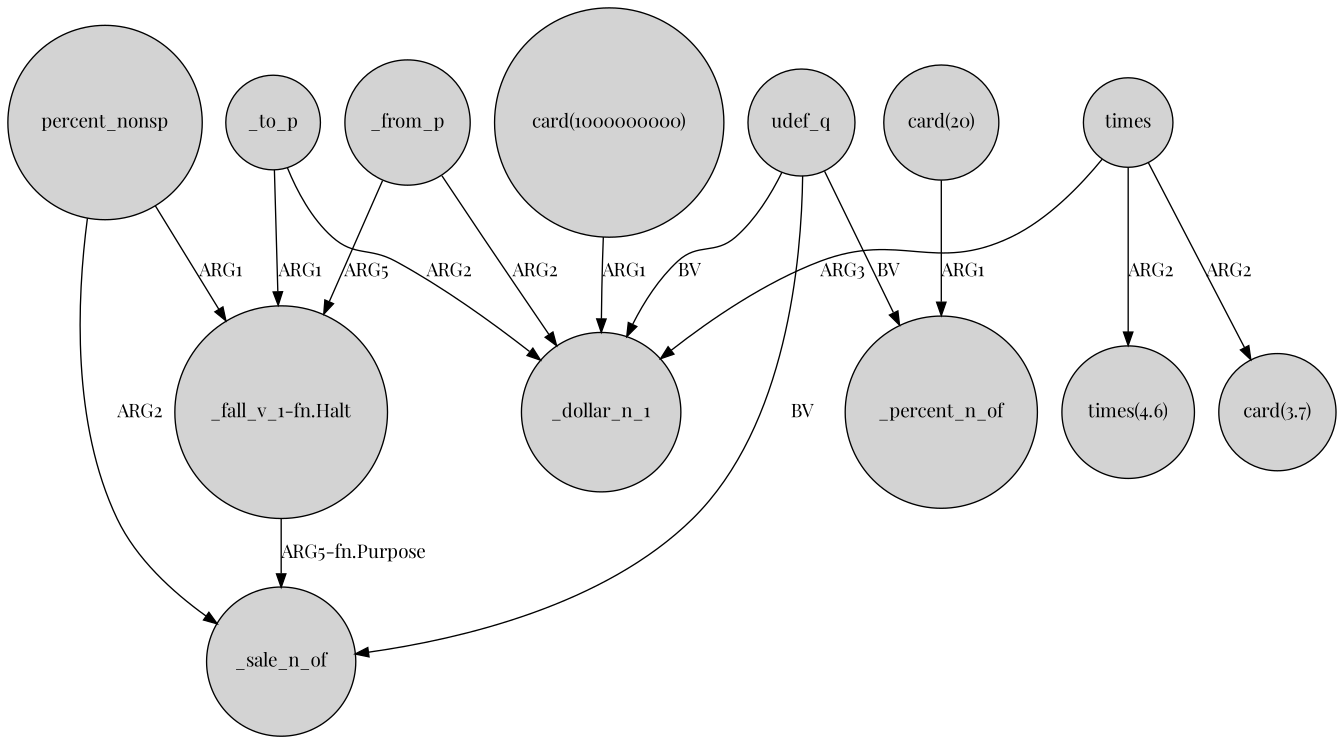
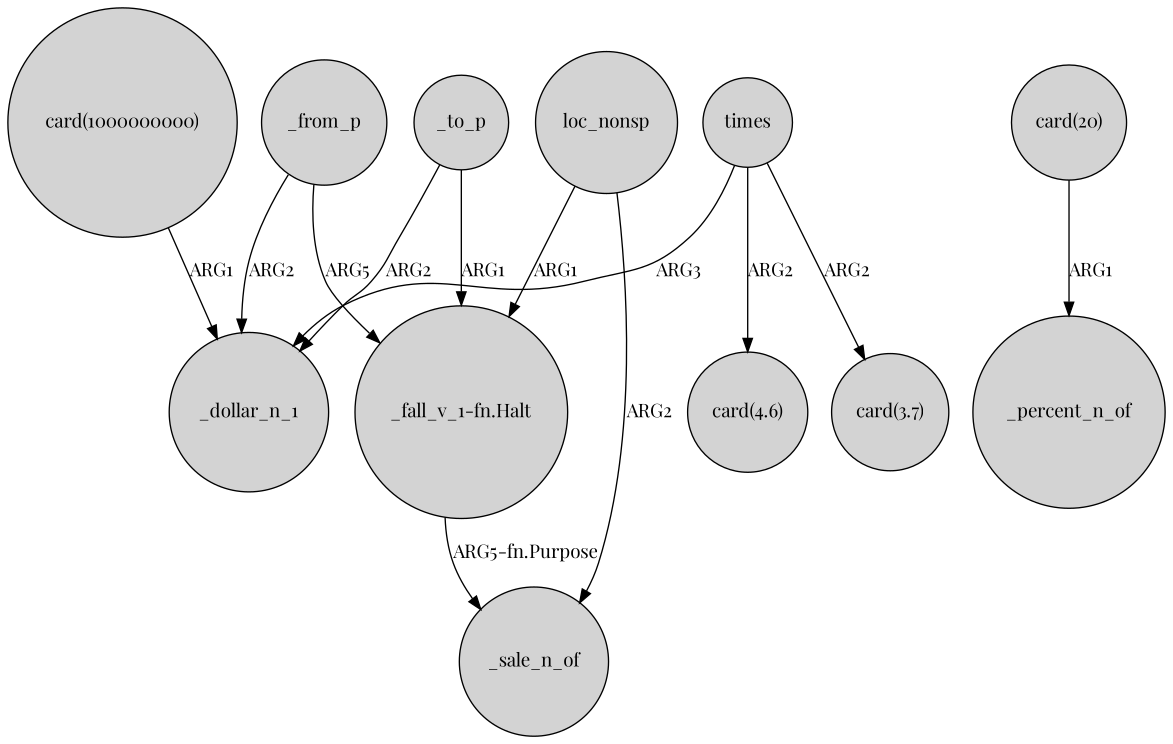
node "percent_nonsp": label "percent_nonsp" -> "loc_nonsp"
node "udef_q": removed
node "times(4.6)": label "times(4.6)" -> "card(4.6)"
